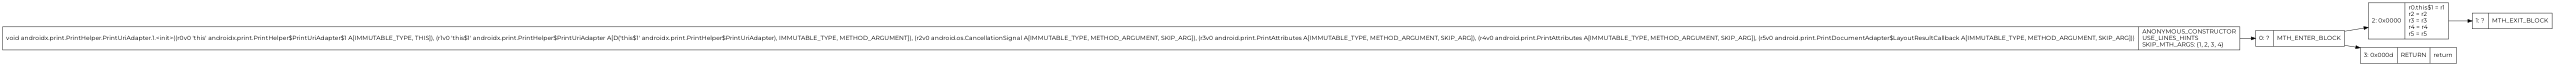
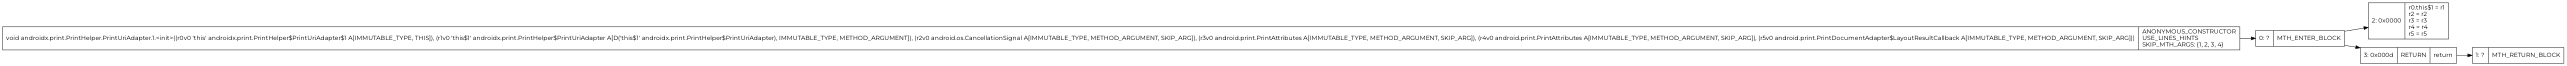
edge "2: 0x0000" -> "1: ?": now "3: 0x000d" -> "1: ?"
node "1: ?": text "MTH_EXIT_BLOCK" -> "MTH_RETURN_BLOCK"
